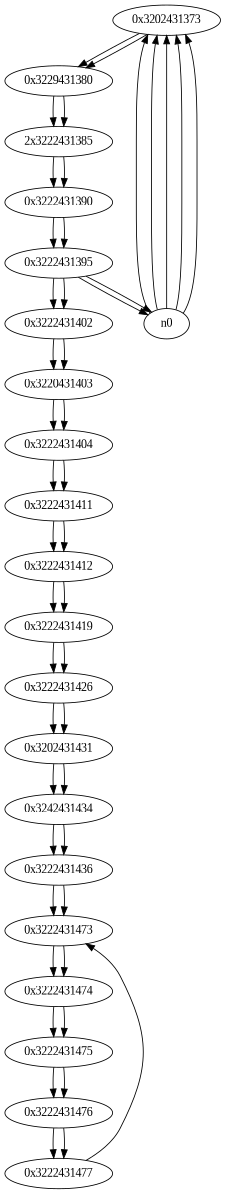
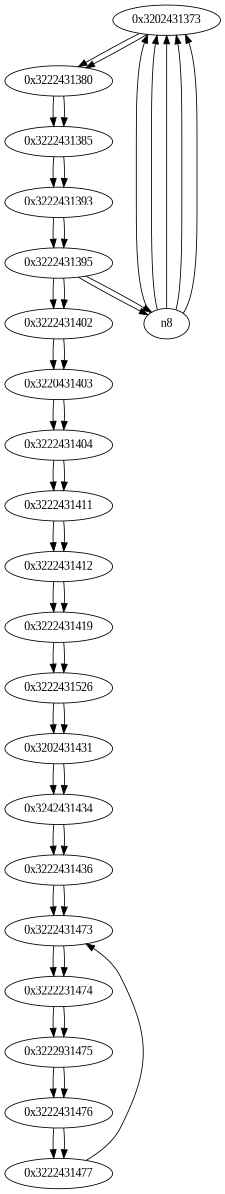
node "0x3229431380": label "0x3229431380" -> "0x3222431380"
node "2x3222431385": label "2x3222431385" -> "0x3222431385"
node "0x3222431390": label "0x3222431390" -> "0x3222431393"
node "n0": label "n0" -> "n8"
node "0x3222431426": label "0x3222431426" -> "0x3222431526"
node "0x3222431474": label "0x3222431474" -> "0x3222231474"
node "0x3222431475": label "0x3222431475" -> "0x3222931475"
